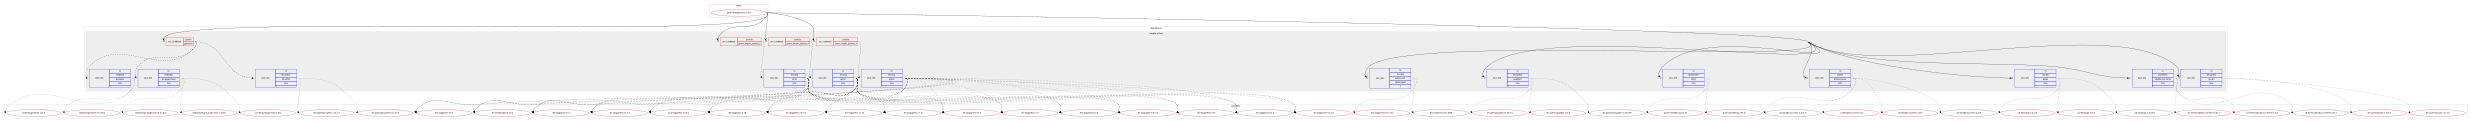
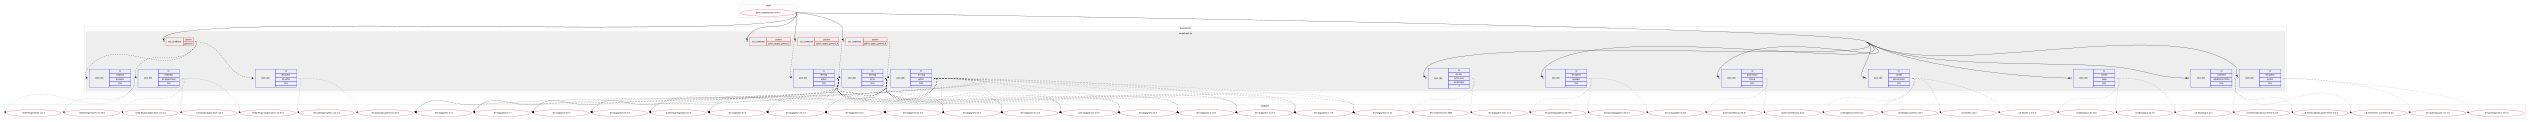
node "media-libs/plugins-plugins-base-1.14.4-r1": label "media-libs/plugins-plugins-base-1.14.4-r1" -> "media-libs/gst-plugins-base-1.14.4-r1"
node "dev-theme/python-3.5.5-r1": label "dev-theme/python-3.5.5-r1" -> "dev-lang/python-3.5.5-r1"
node "dev-lang/python-3.6.5": label "dev-lang/python-3.6.5" -> "greaterequal-lang/python-3.6.5"
node "dev-lang/python-3.4.5-r1": added
node "dev-python/pygobject-3.28.3": label "dev-python/pygobject-3.28.3" -> "dev-use/pygobject-3.28.3"
node "dev-gstreamer/pygobject-2.28.6-r55": label "dev-gstreamer/pygobject-2.28.6-r55" -> "dev-python/pygobject-2.28.6-r55"
node "x11-libs/gtksourceview-2.10.5-r3": label "x11-libs/gtksourceview-2.10.5-r3" -> "x11-libs/dev-2.10.5-r3"
node "x11-libs/gtksourceview-3.24.8": label "x11-libs/gtksourceview-3.24.8" -> "x11-libs/dev-3.24.8"
node "x11-themes/adwaita-icon-theme-3.30.1": label "x11-themes/adwaita-icon-theme-3.30.1" -> "x11-themes/adwaita-games-theme-3.30.1"
node "x11-themes/adwaita-icon-theme-3.26.1": label "x11-themes/adwaita-icon-theme-3.26.1" -> "x11-themes/exec-icon-theme-3.26.1"
